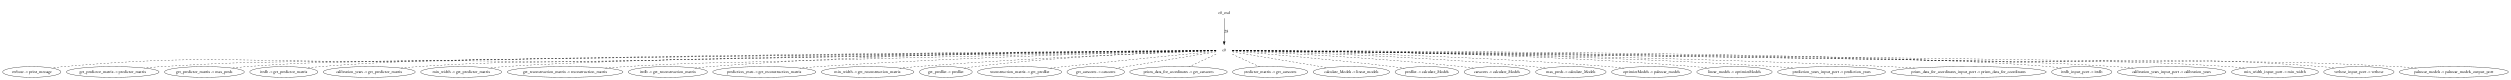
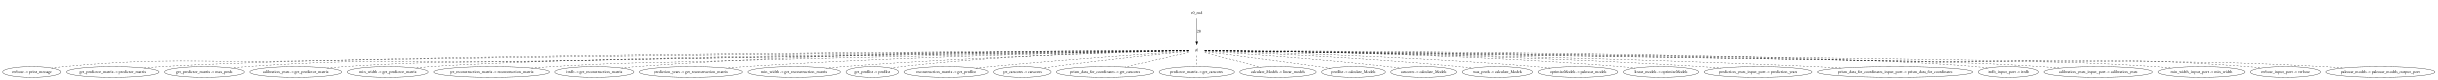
node "itrdb -> get_predictor_matrix": removed
